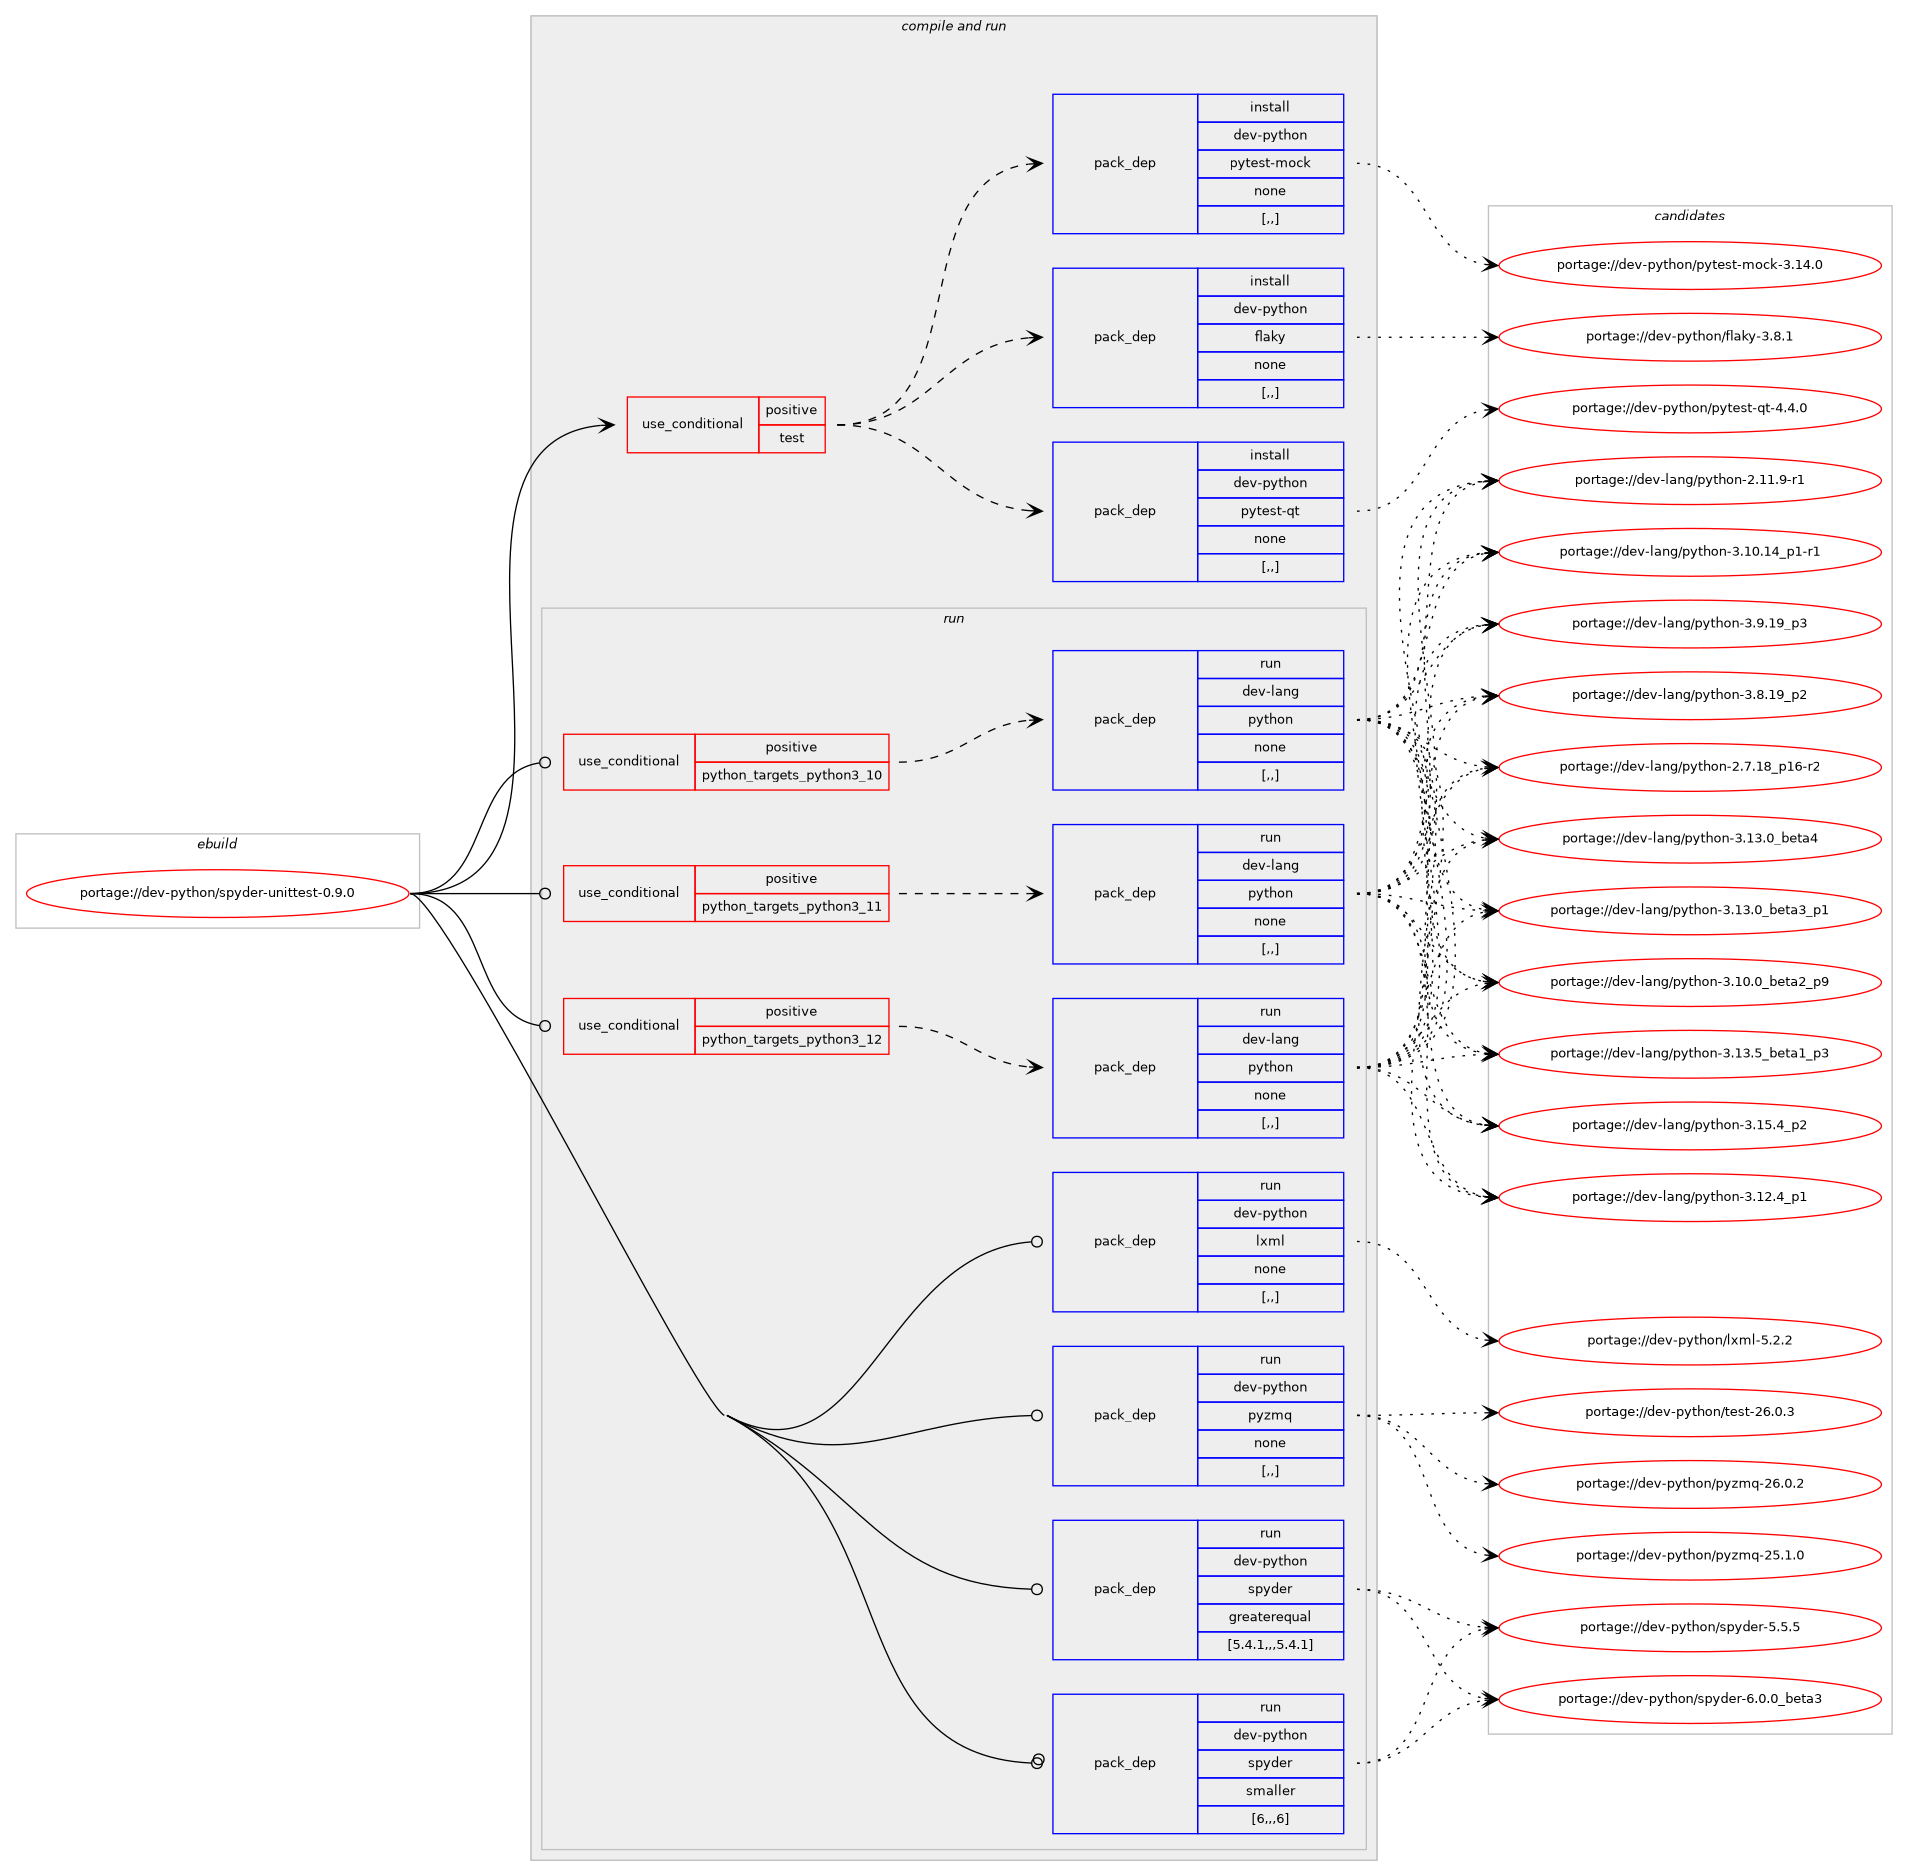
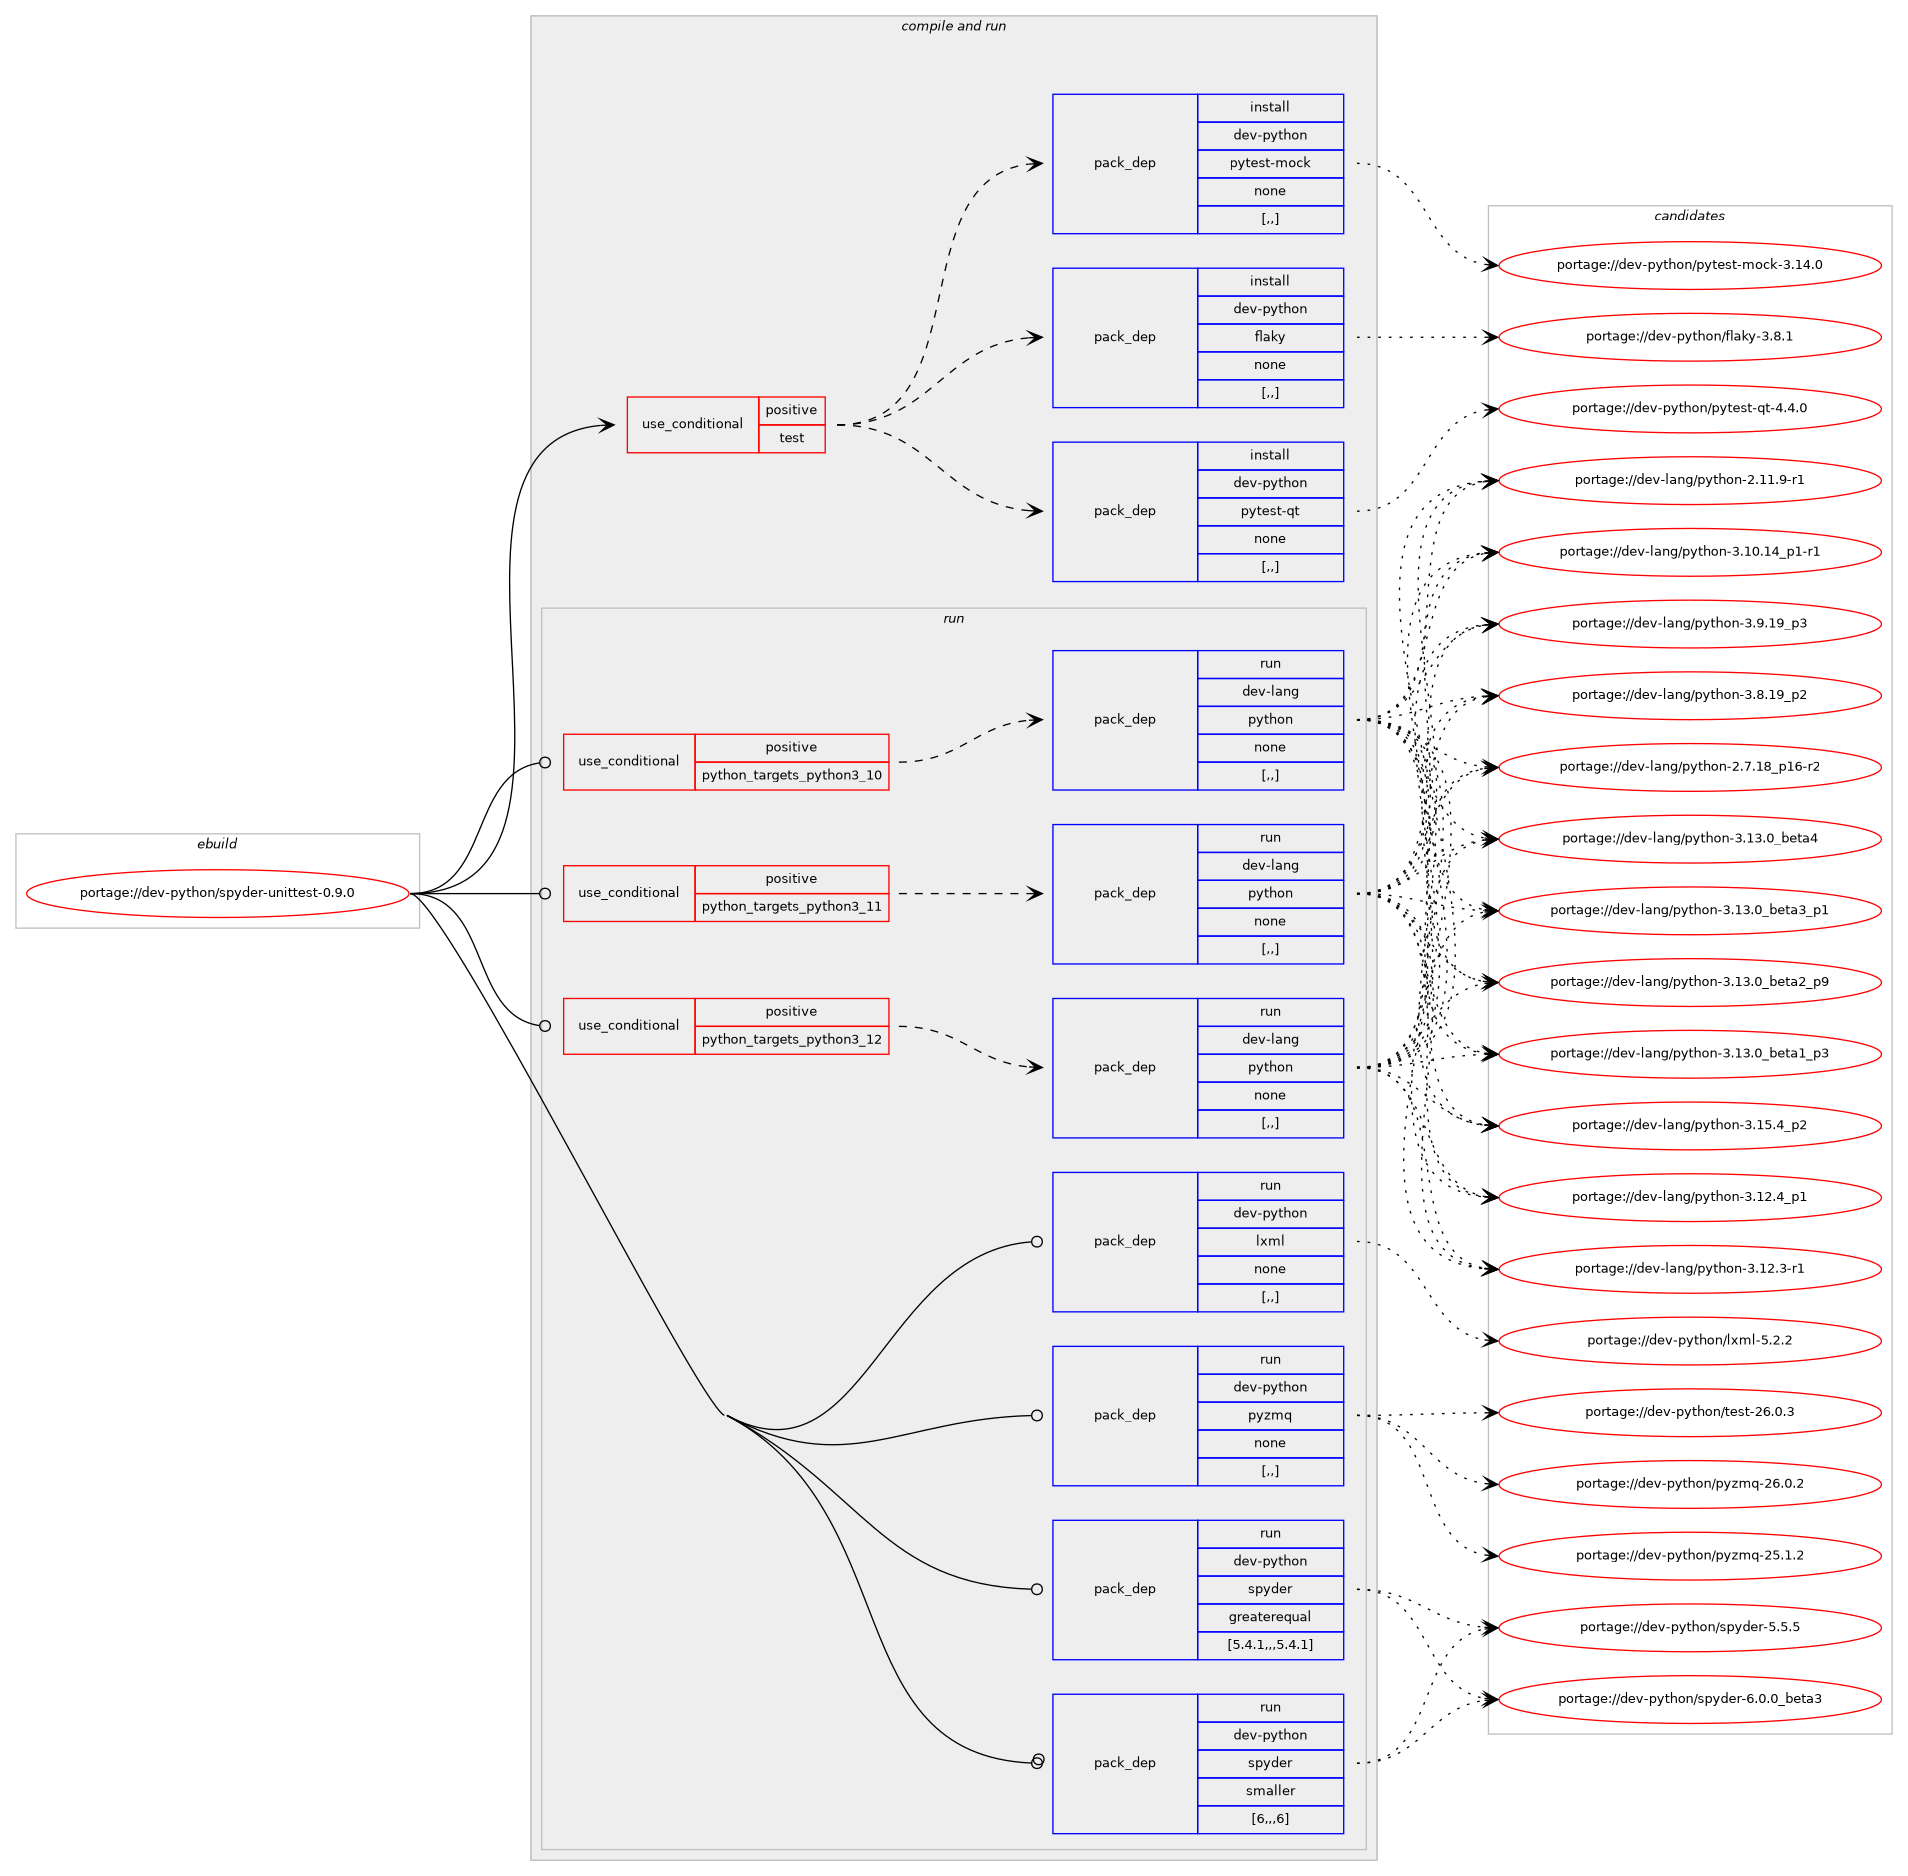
node "portage://dev-lang/python-3.10.0_beta2_p9": label "portage://dev-lang/python-3.10.0_beta2_p9" -> "portage://dev-lang/python-3.13.0_beta2_p9"
node "portage://dev-lang/python-3.13.5_beta1_p3": label "portage://dev-lang/python-3.13.5_beta1_p3" -> "portage://dev-lang/python-3.13.0_beta1_p3"
node "portage://dev-lang/python-3.12.3-r1": added
node "portage://dev-python/pyzmq-25.1.0": label "portage://dev-python/pyzmq-25.1.0" -> "portage://dev-python/pyzmq-25.1.2"
